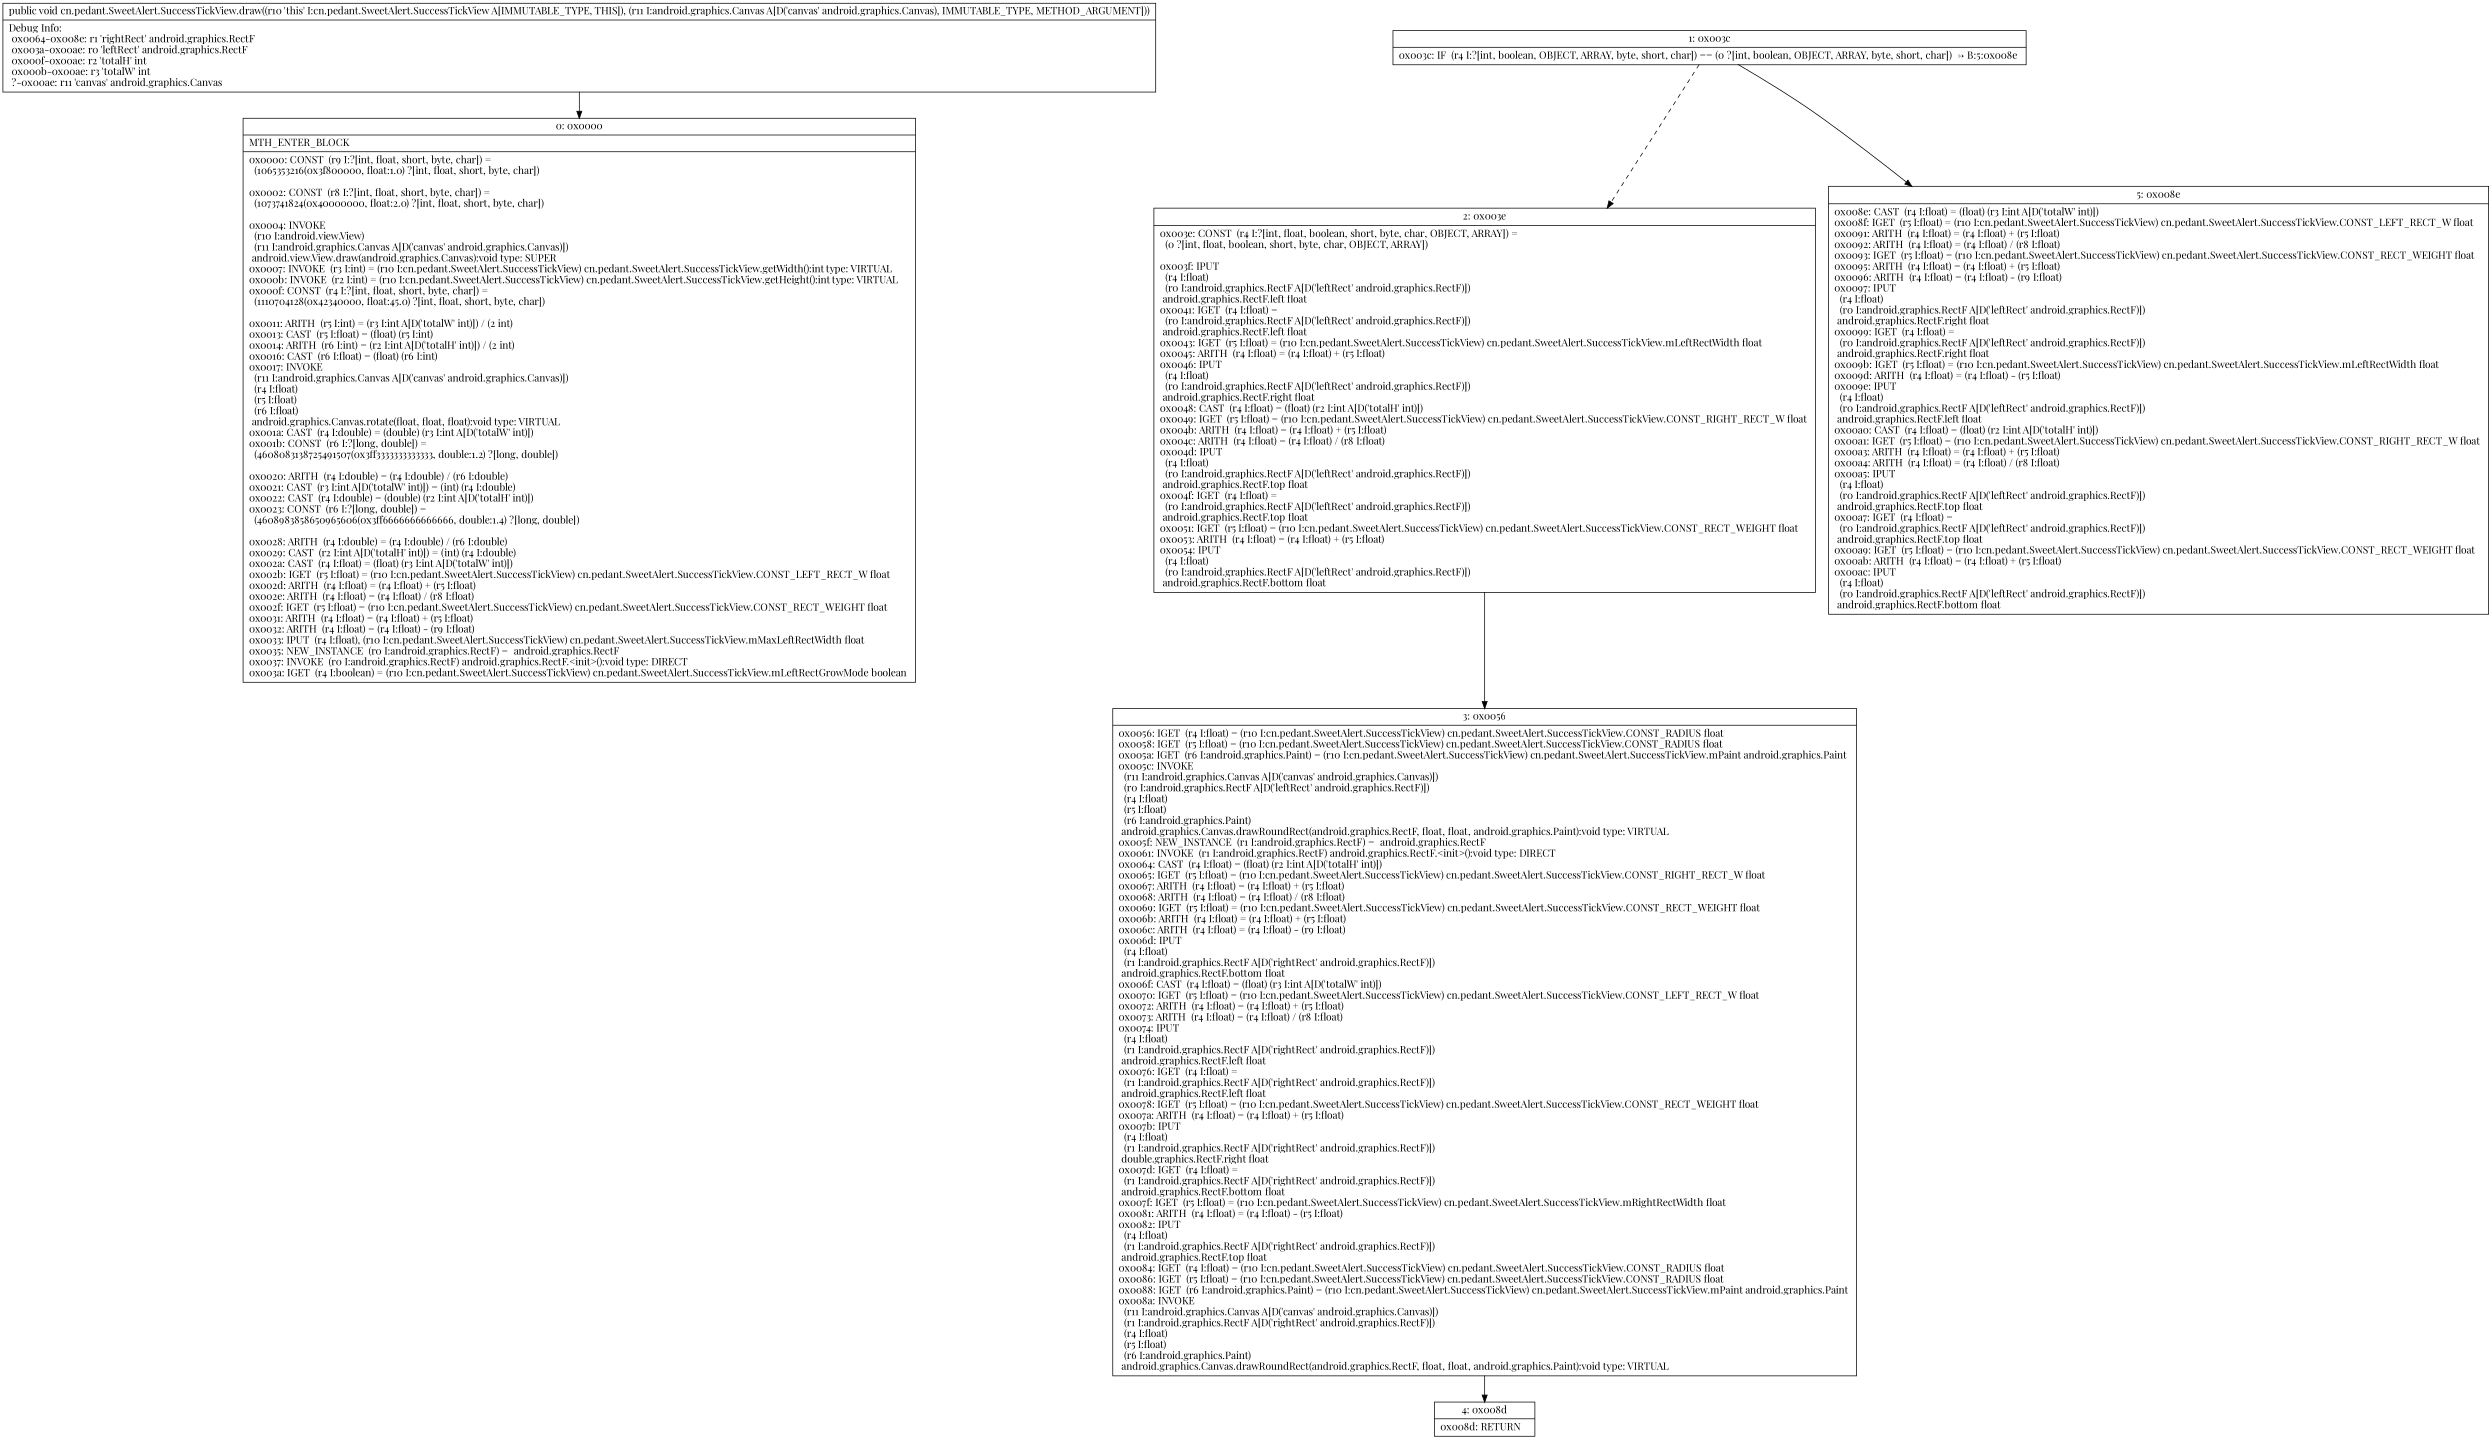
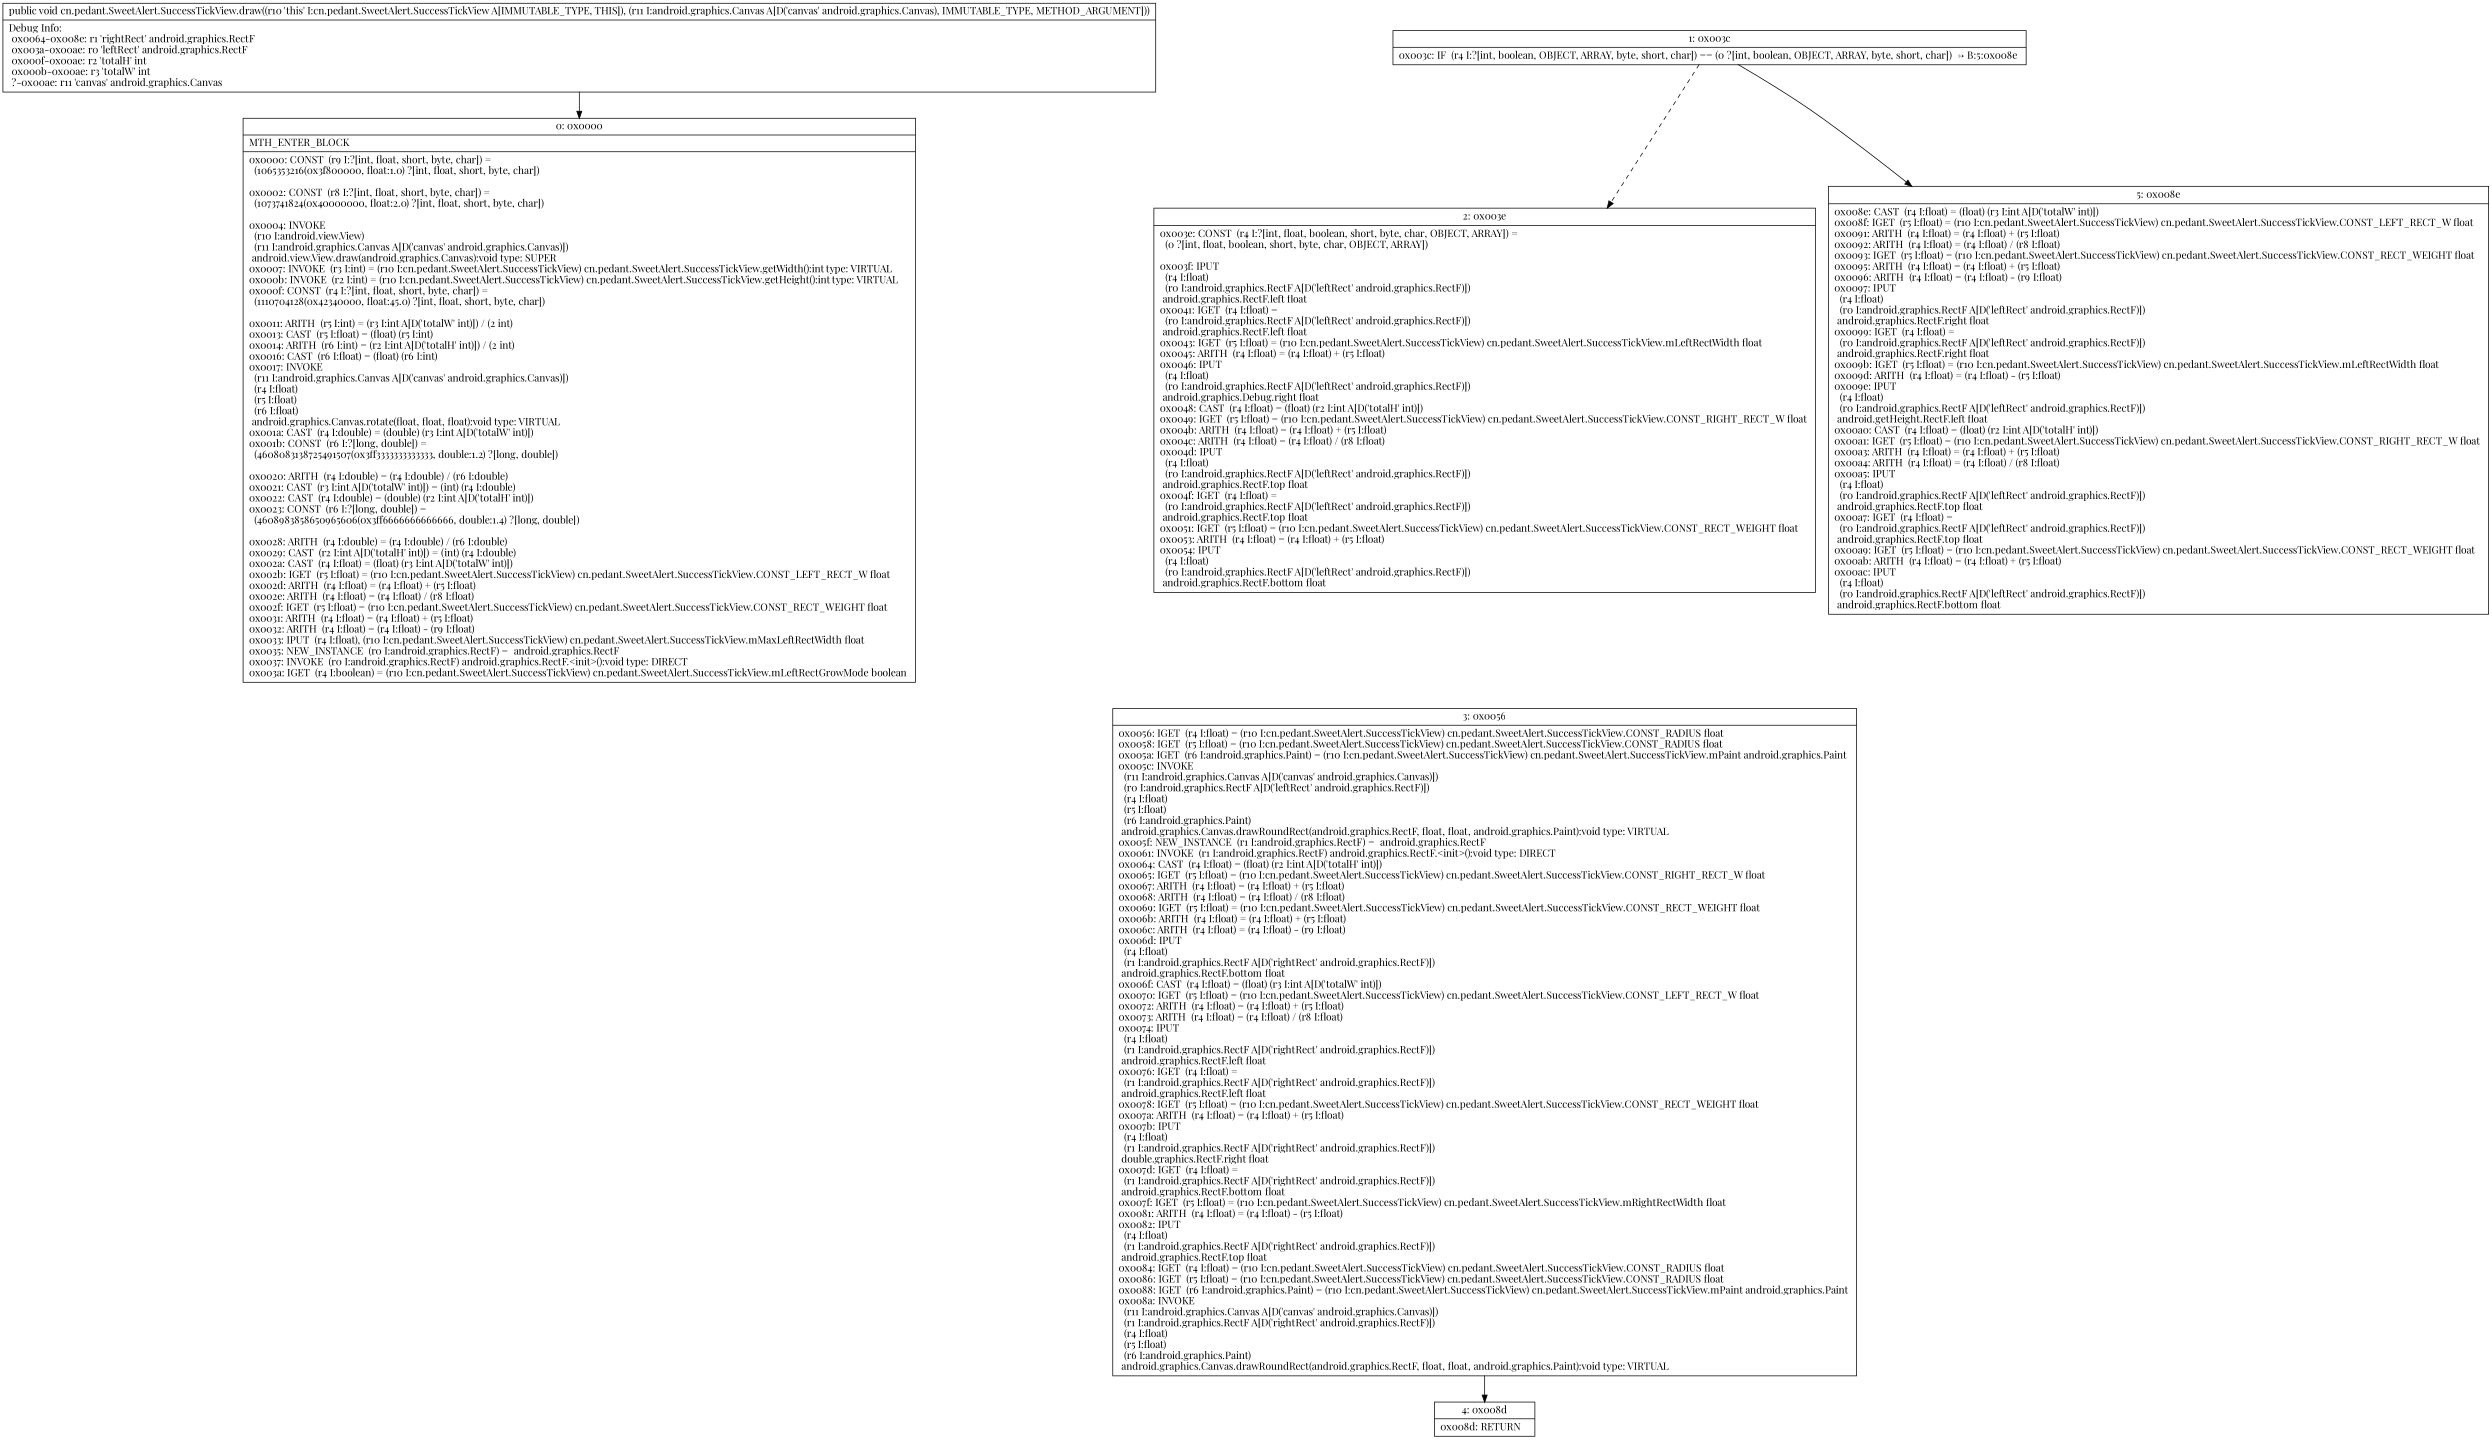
node "2: 0x003e": text "android.graphics.RectF.right float" -> "android.graphics.Debug.right float"
node "5: 0x008e": text "android.graphics.RectF.left float" -> "android.getHeight.RectF.left float"
edge "2: 0x003e" -> "3: 0x0056": removed
